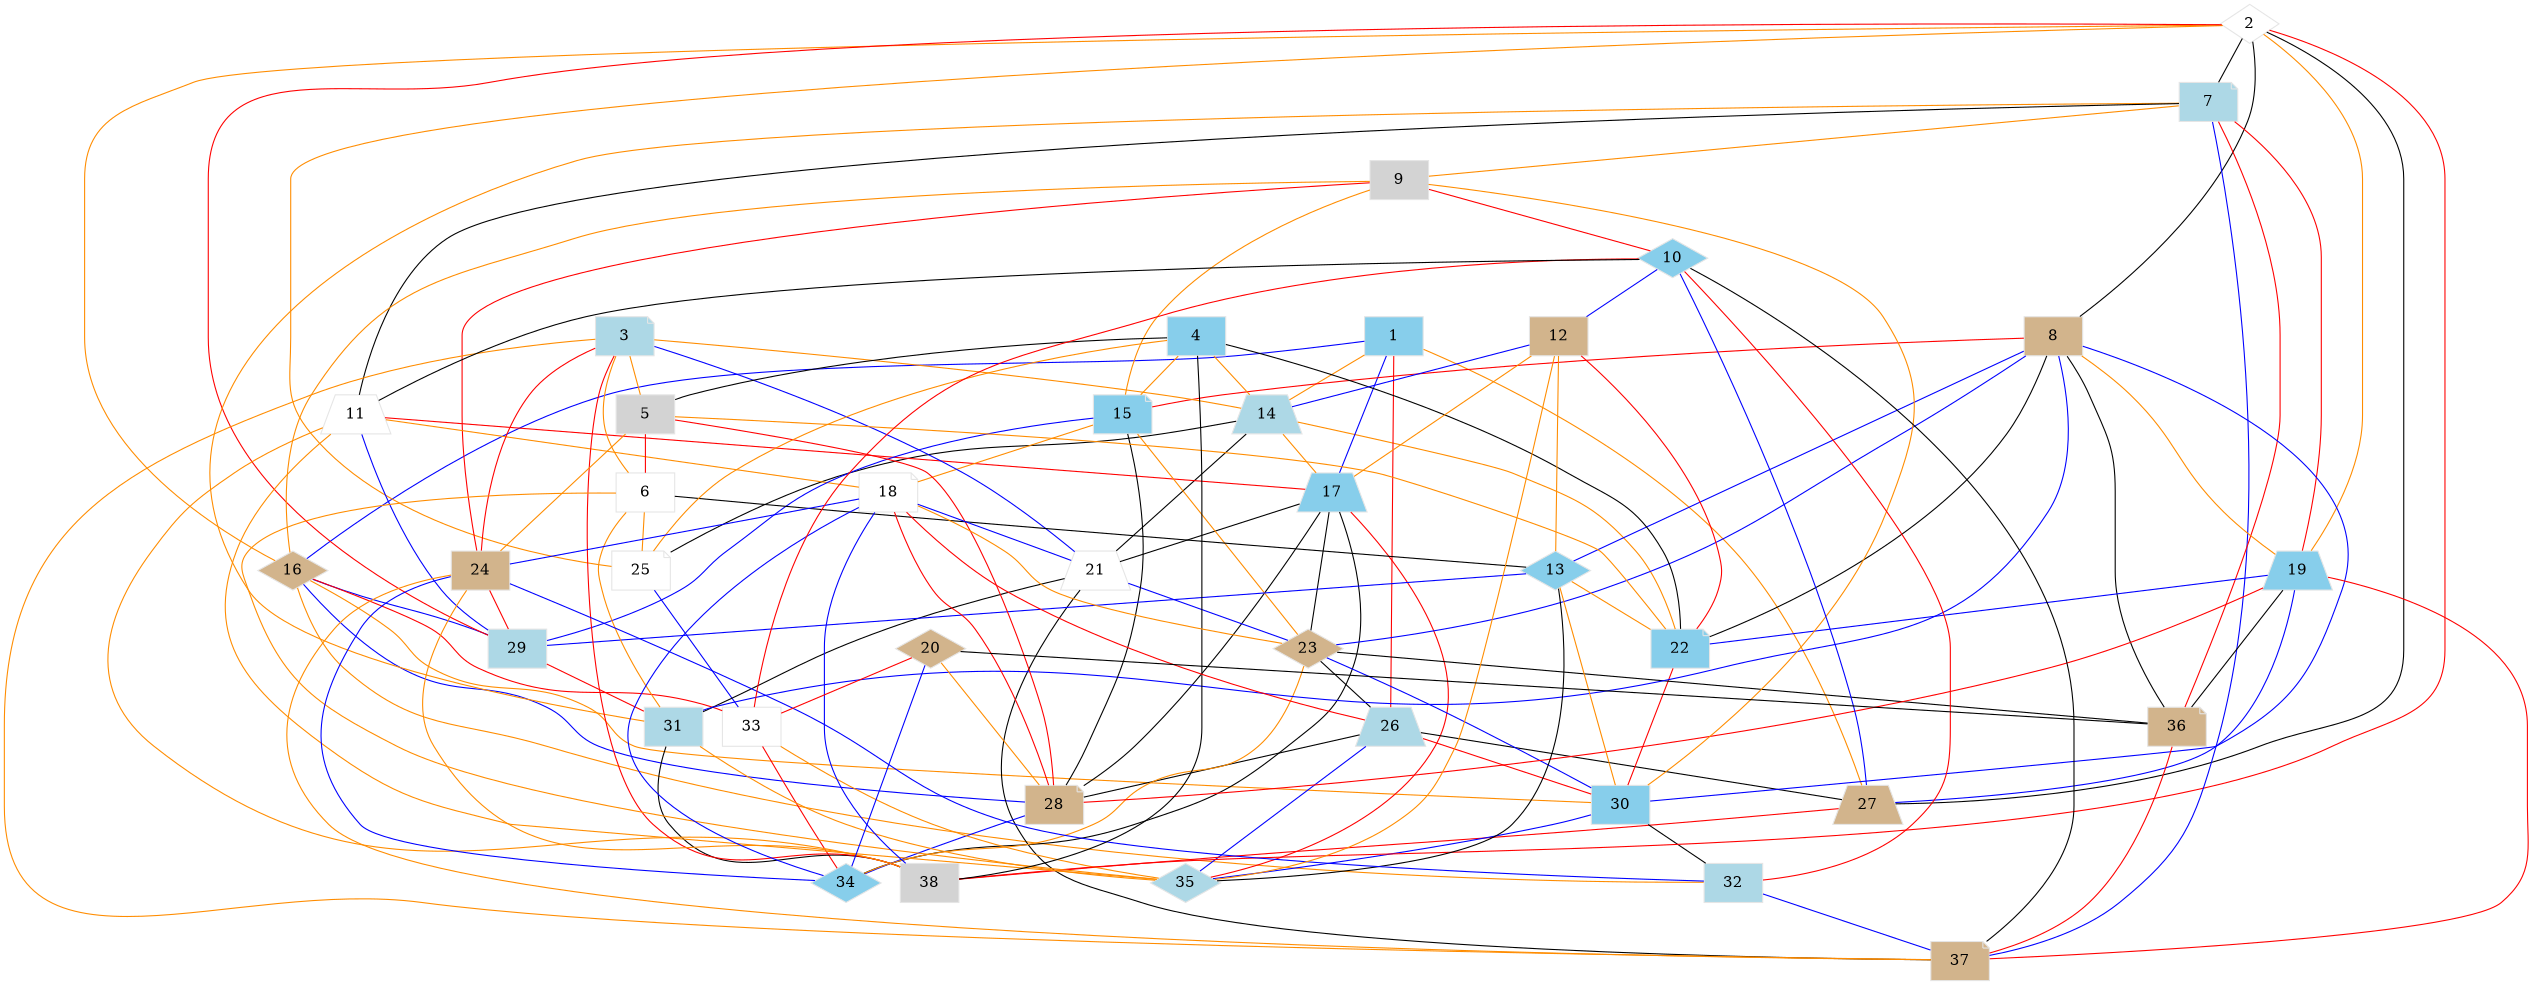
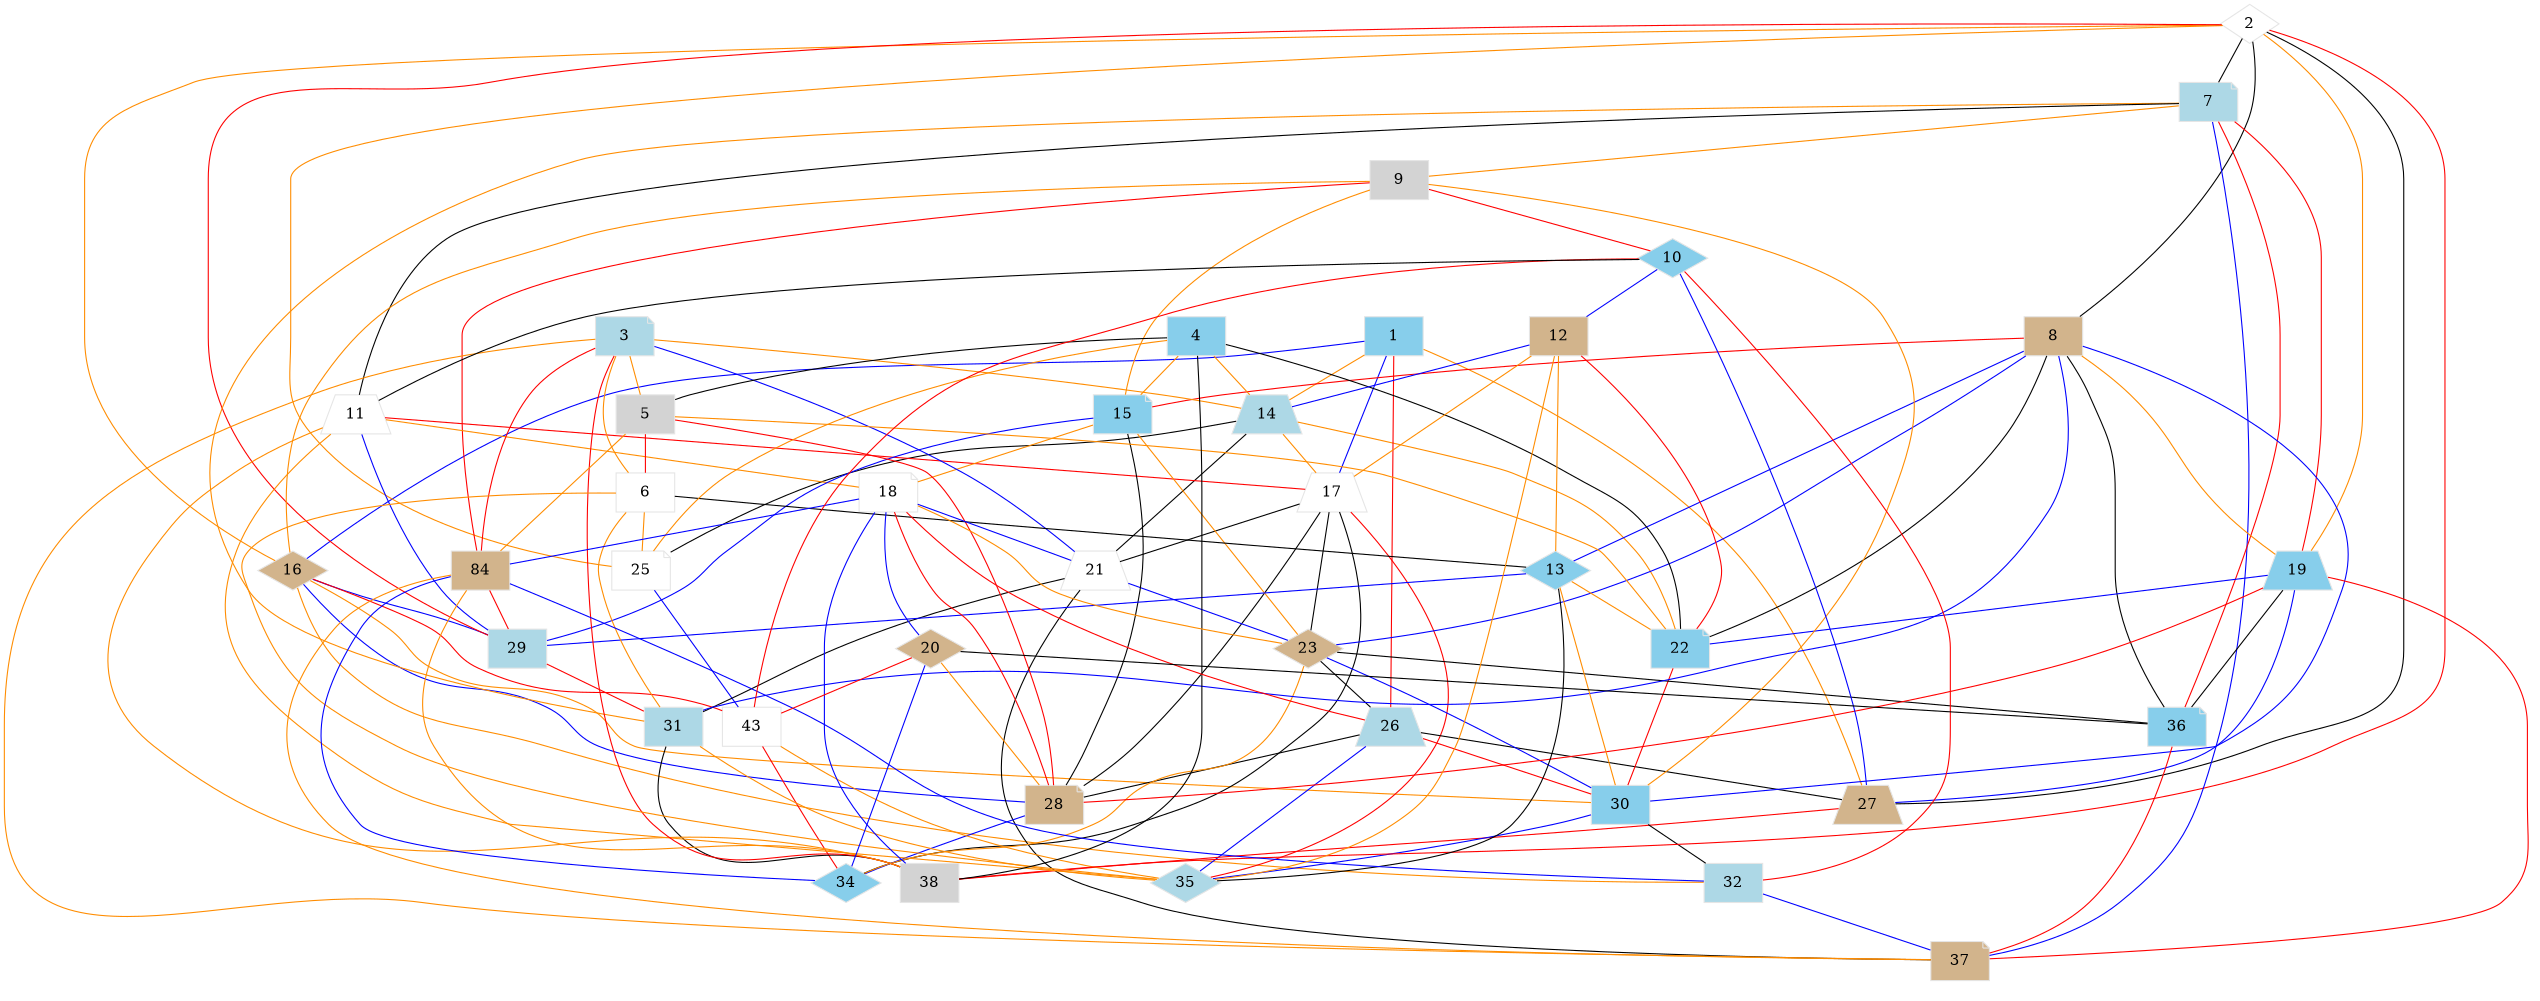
node "17": fillcolor skyblue -> white
edge "10" -- "37": removed
node "24": label "24" -> "84"
edge "18" -- "34": now "18" -- "20"
node "33": label "33" -> "43"
node "36": fillcolor tan -> skyblue
